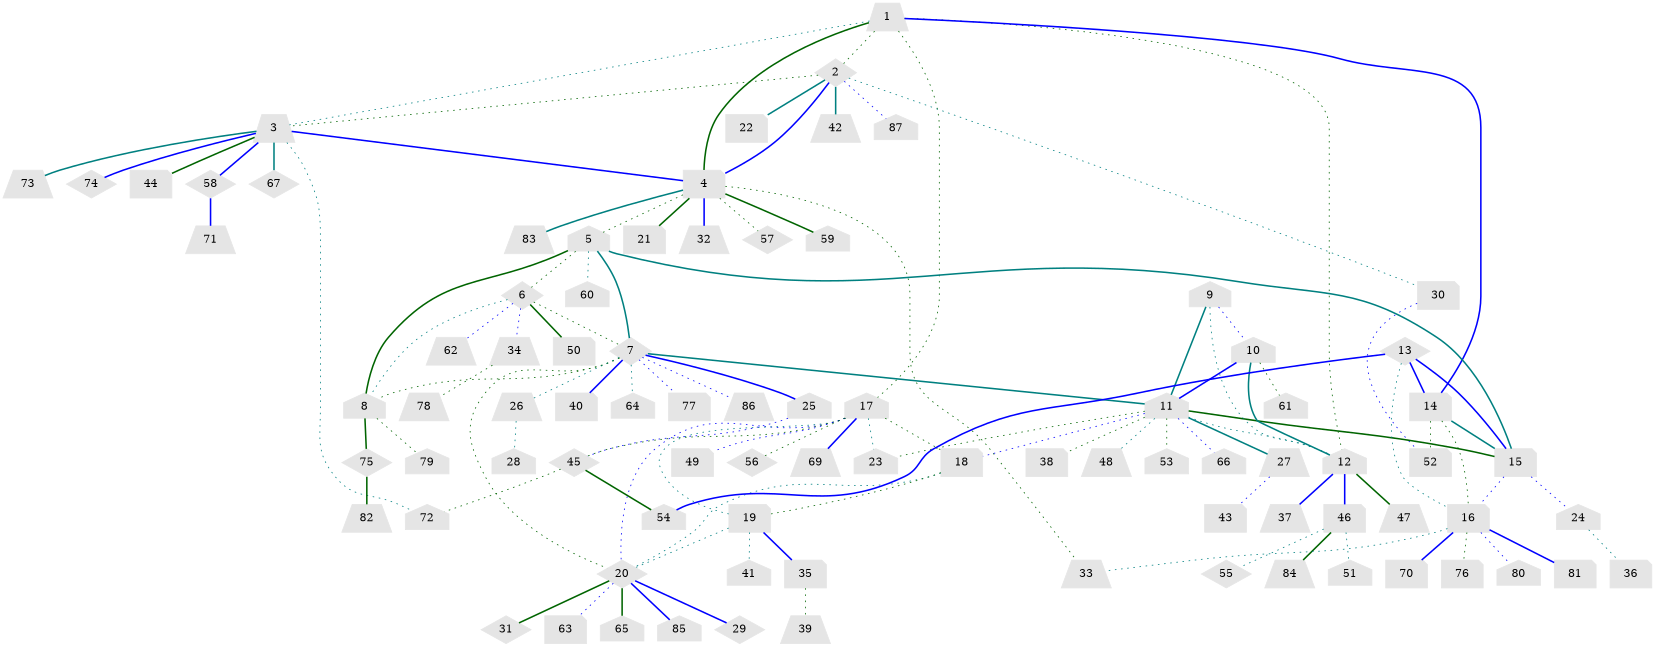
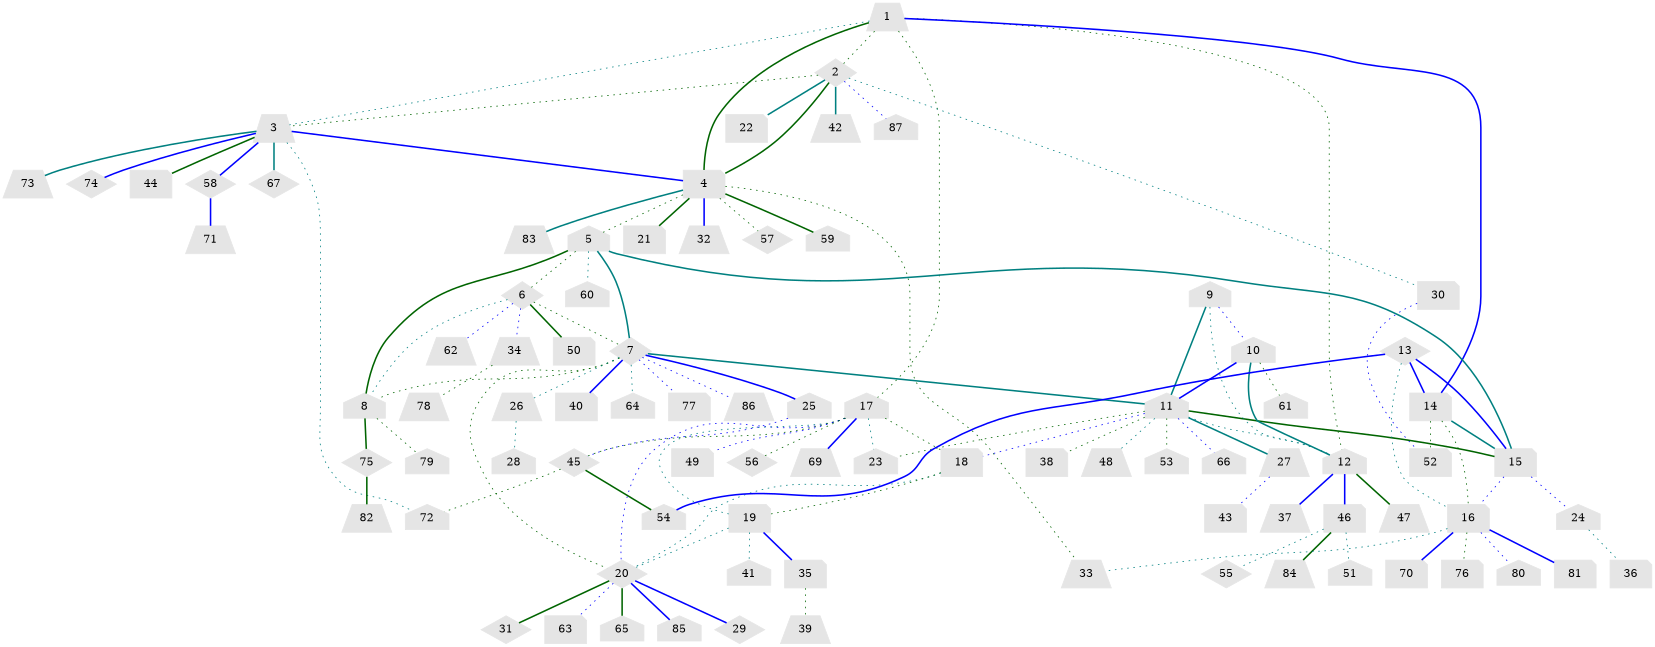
edge "2" -- "4": color blue -> darkgreen
